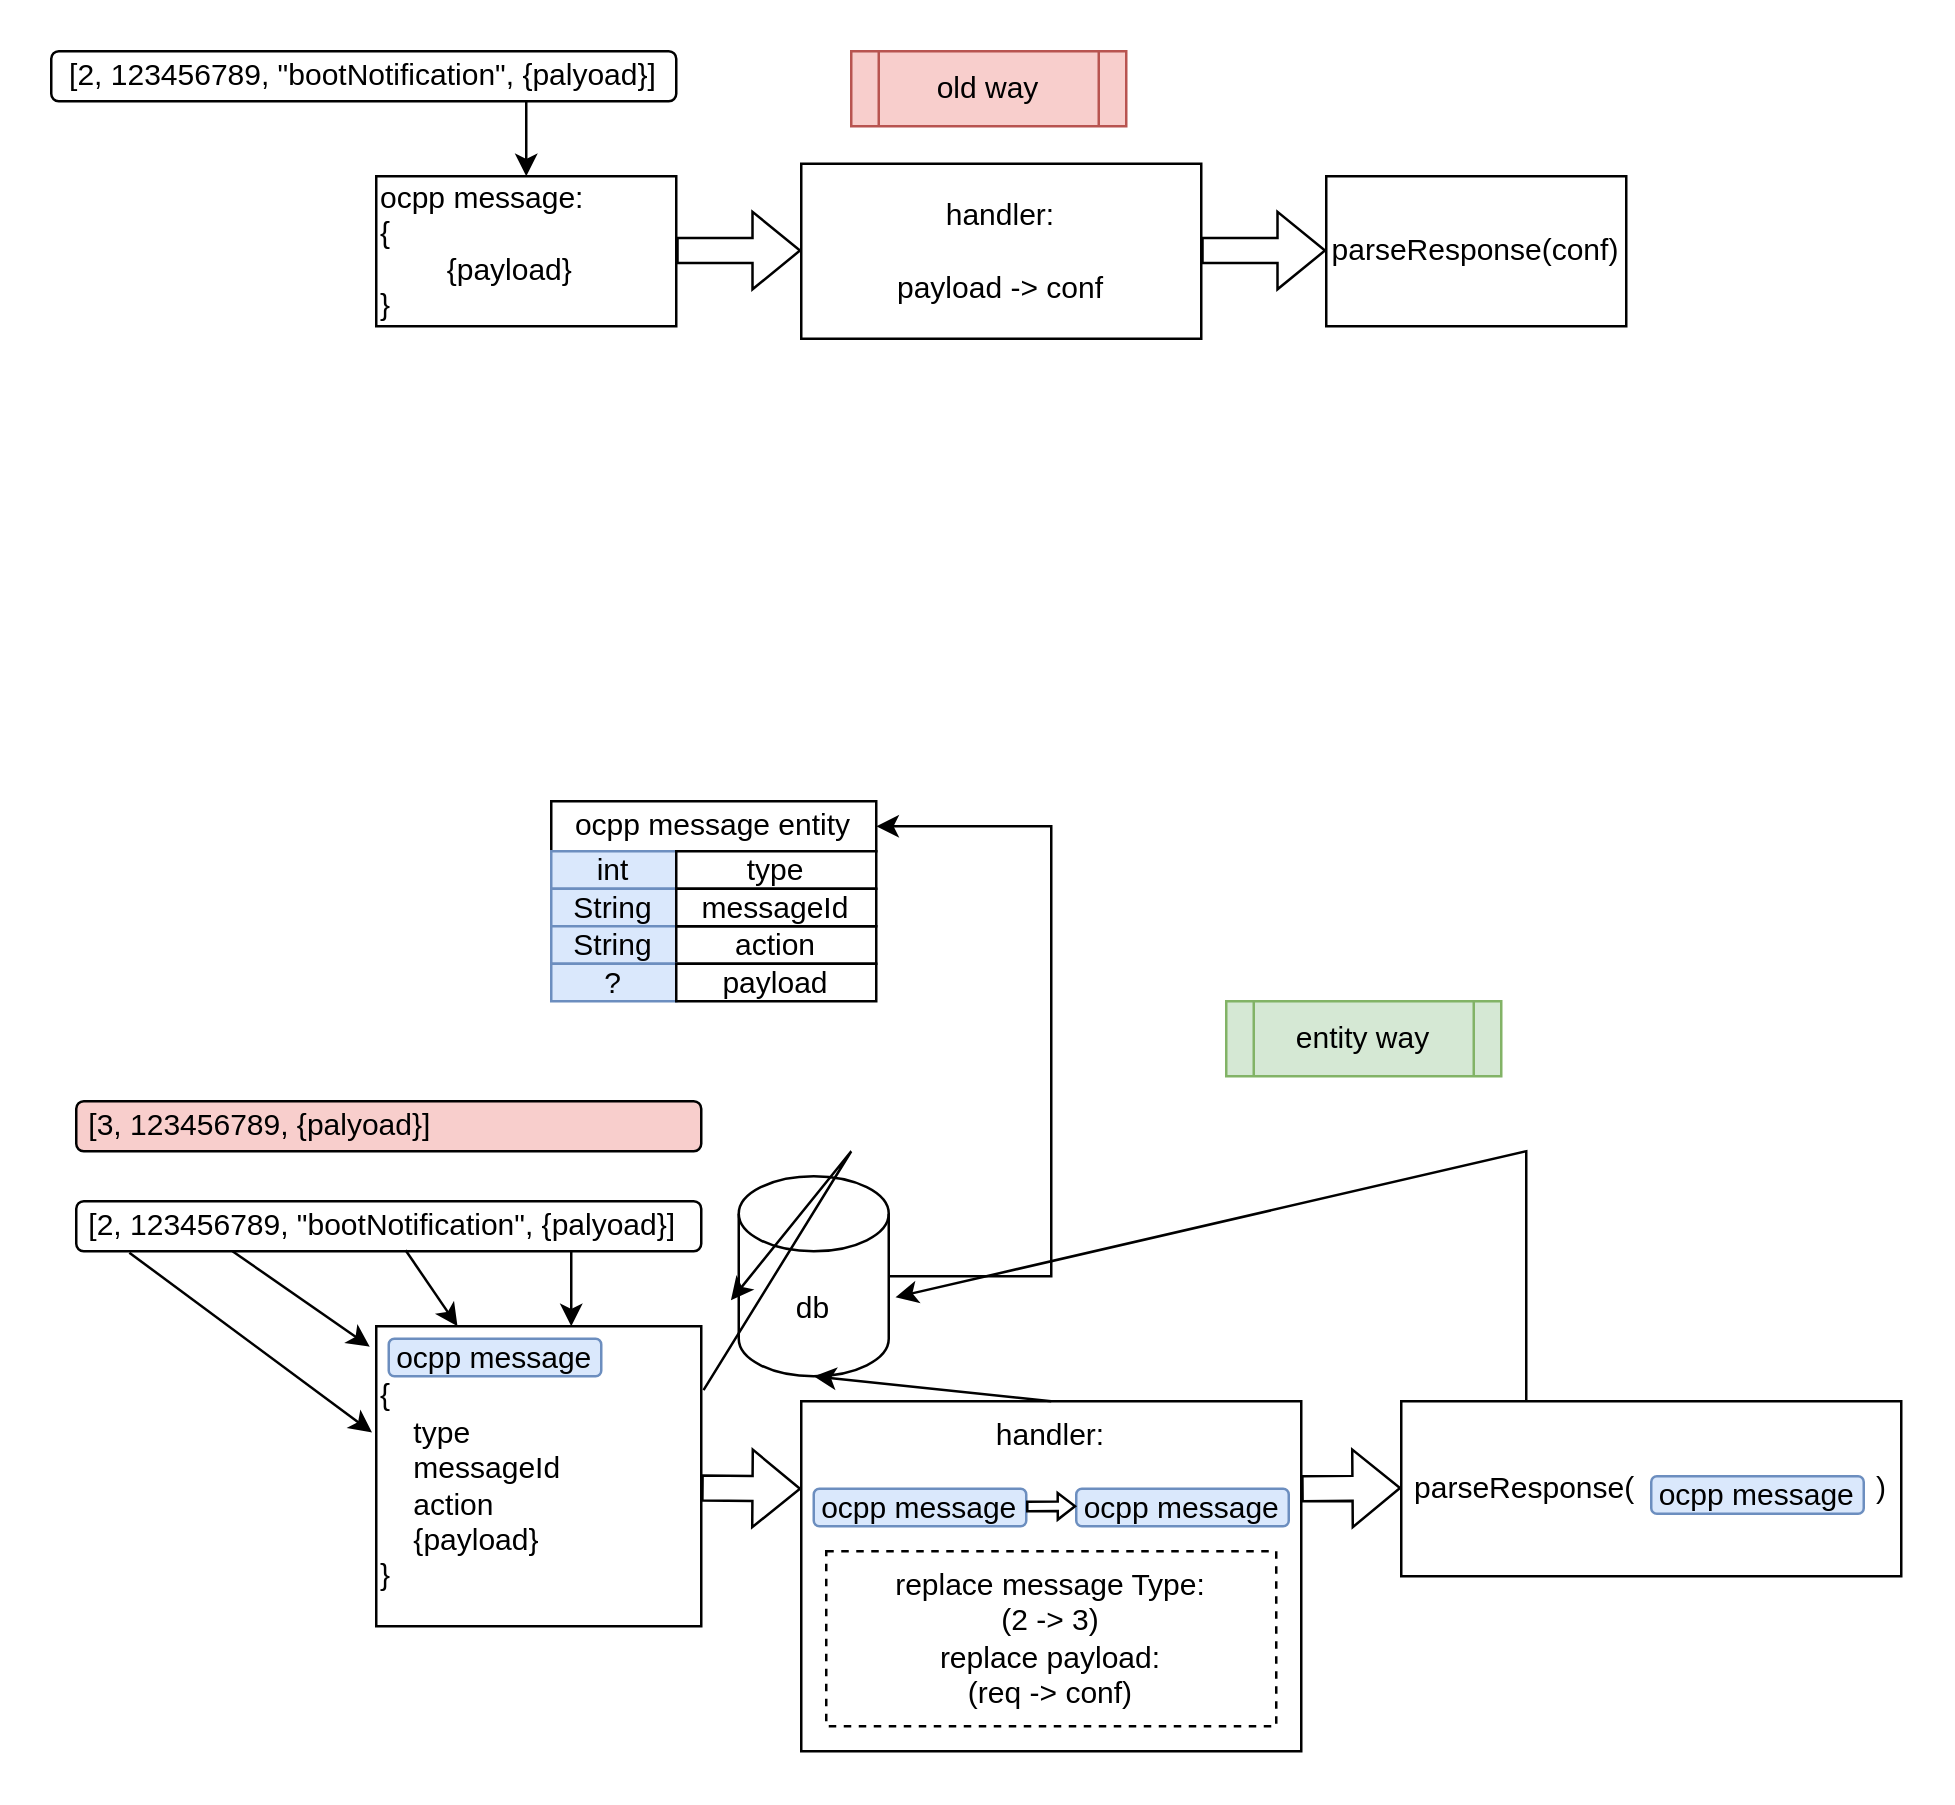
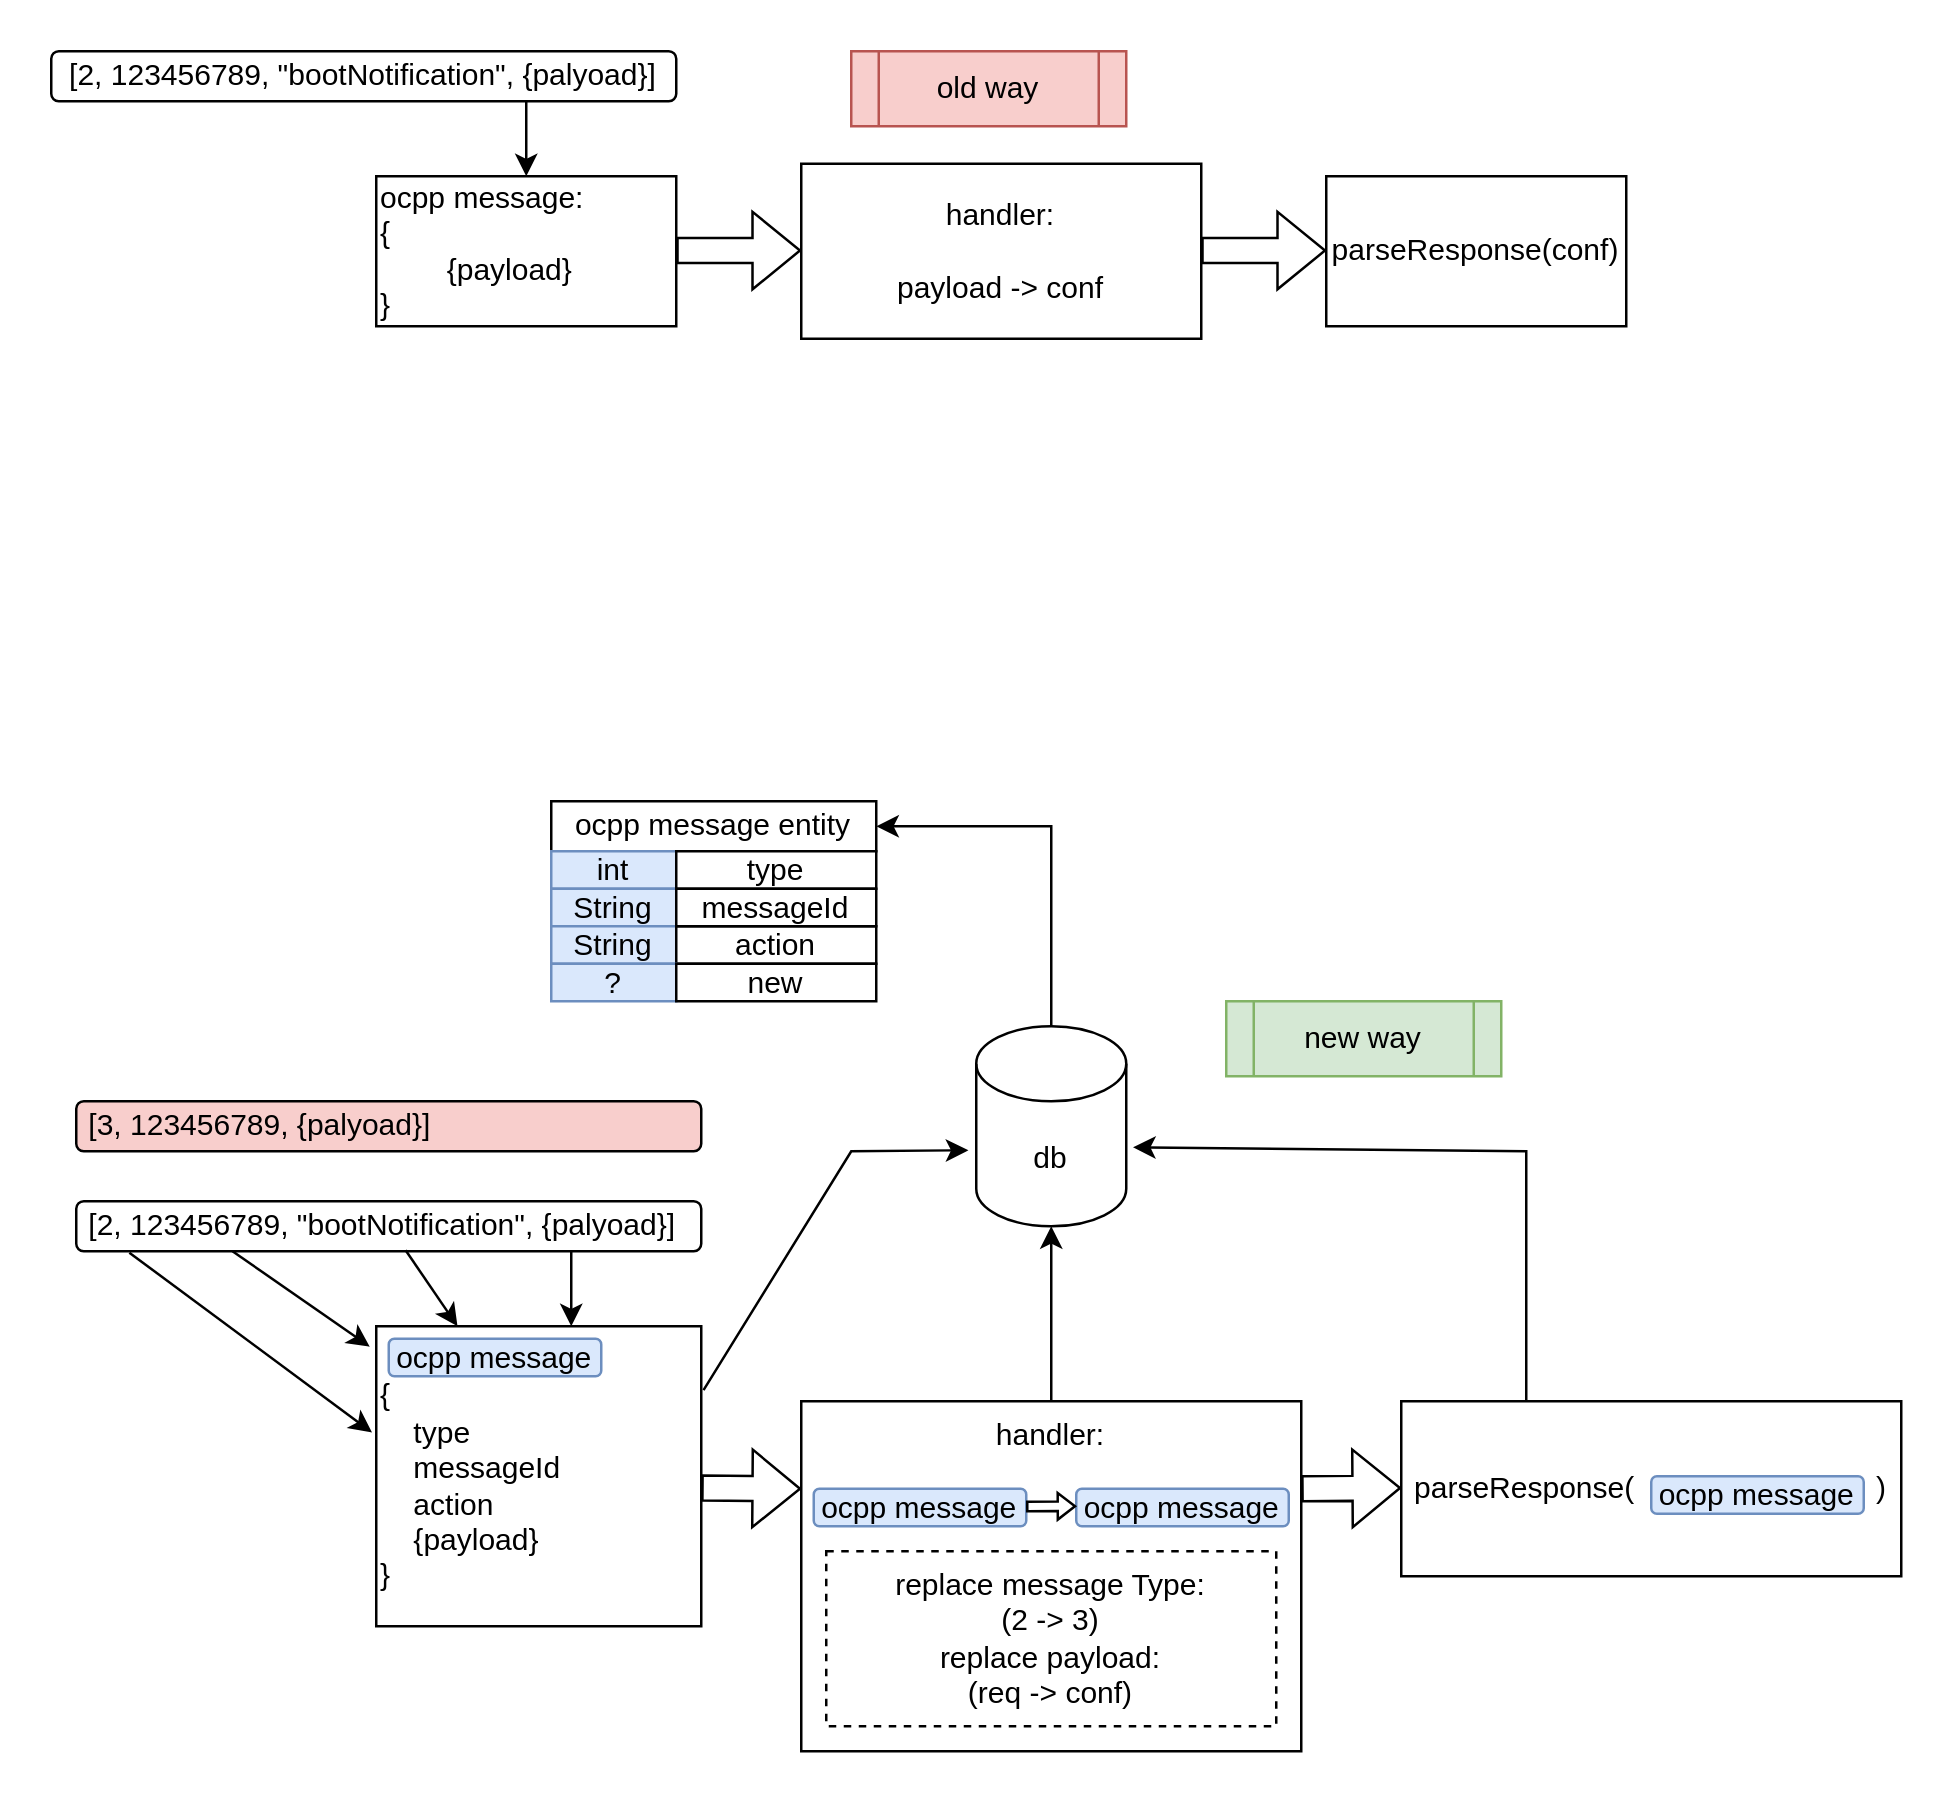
node "payload": label "payload" -> "new"
node "entity way": label "entity way" -> "new way"
node "db": moved (814, 1276) -> (1051, 1126)
